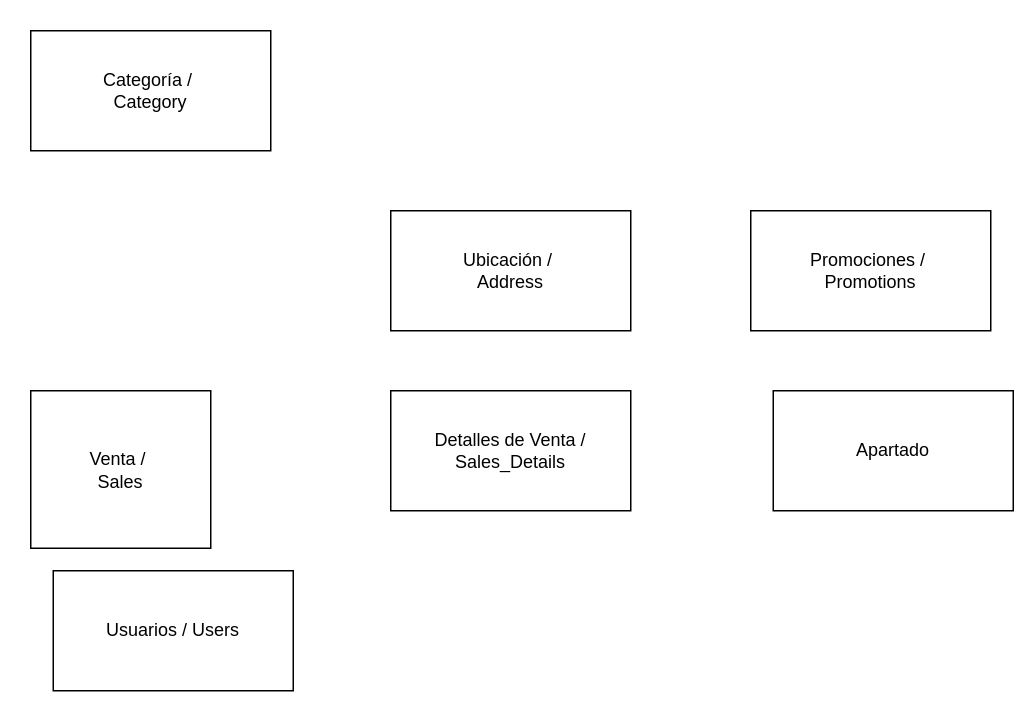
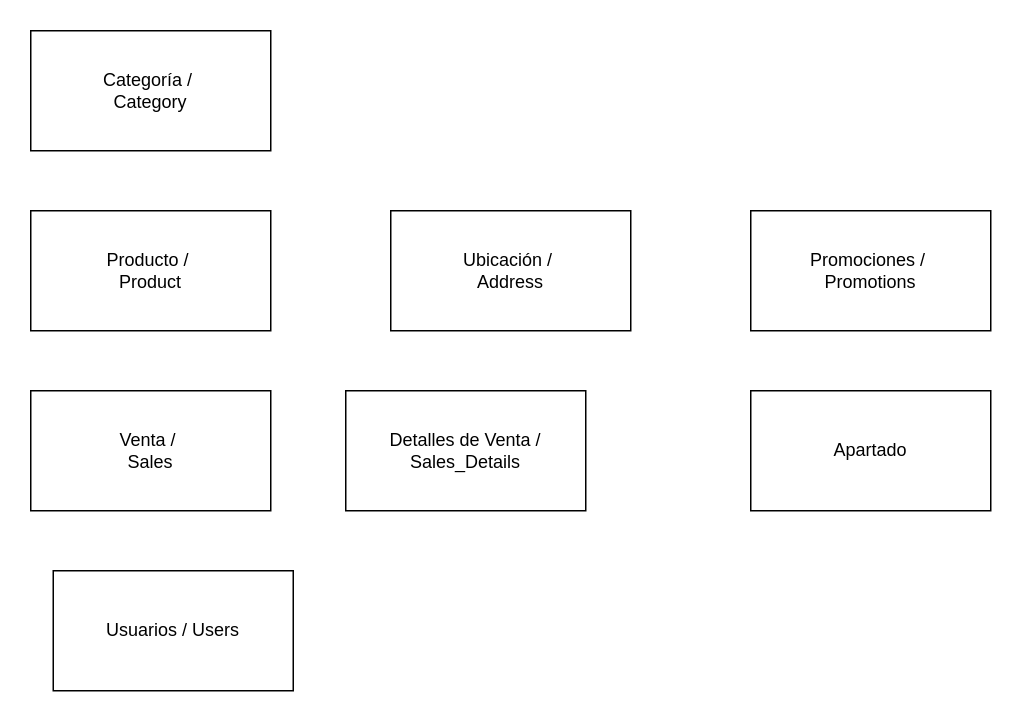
node "Producto / Product": added
node "Detalles de Venta / Sales_Details": moved (511, 451) -> (466, 451)
node "Apartado": moved (893, 451) -> (871, 451)
node "Venta / Sales": size 180x158 -> 240x120
